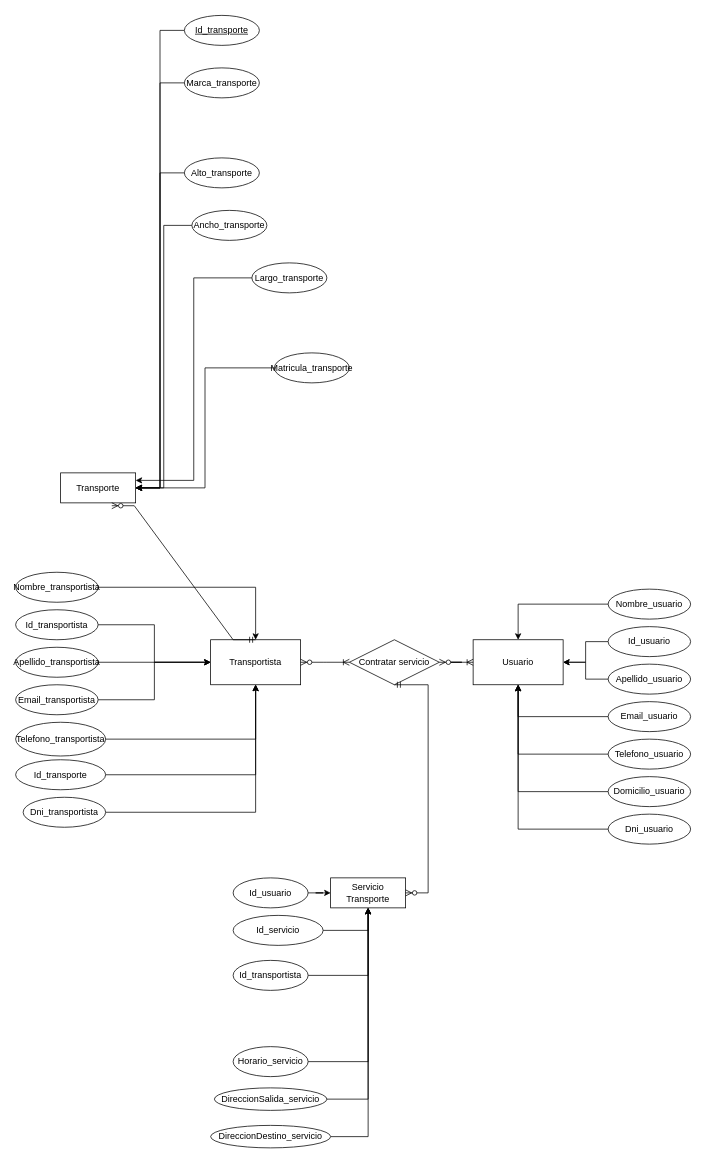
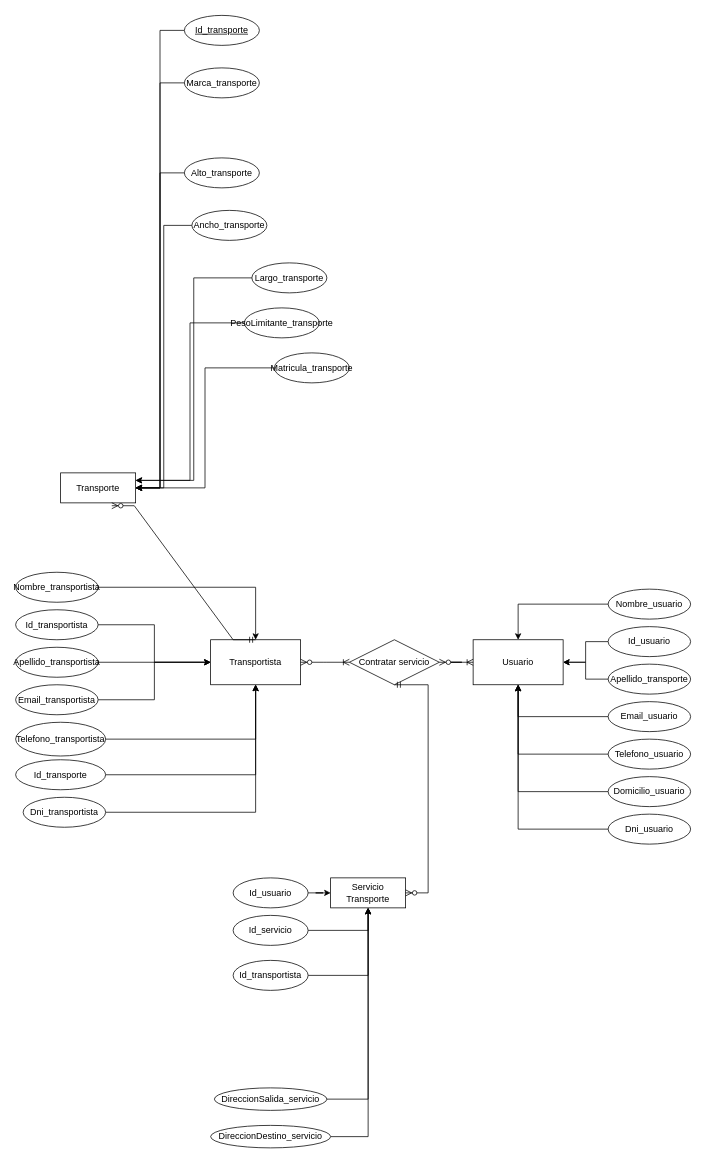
edge "PesoLimitante_transporte" -> "Transporte": added
node "PesoLimitante_transporte": added
node "Apellido_usuario": label "Apellido_usuario" -> "Apellido_transporte"
node "Id_servicio": size 90x30 -> 75x30
node "Horario_servicio": removed
edge "Horario_servicio" -> "Servicio Transporte": removed
